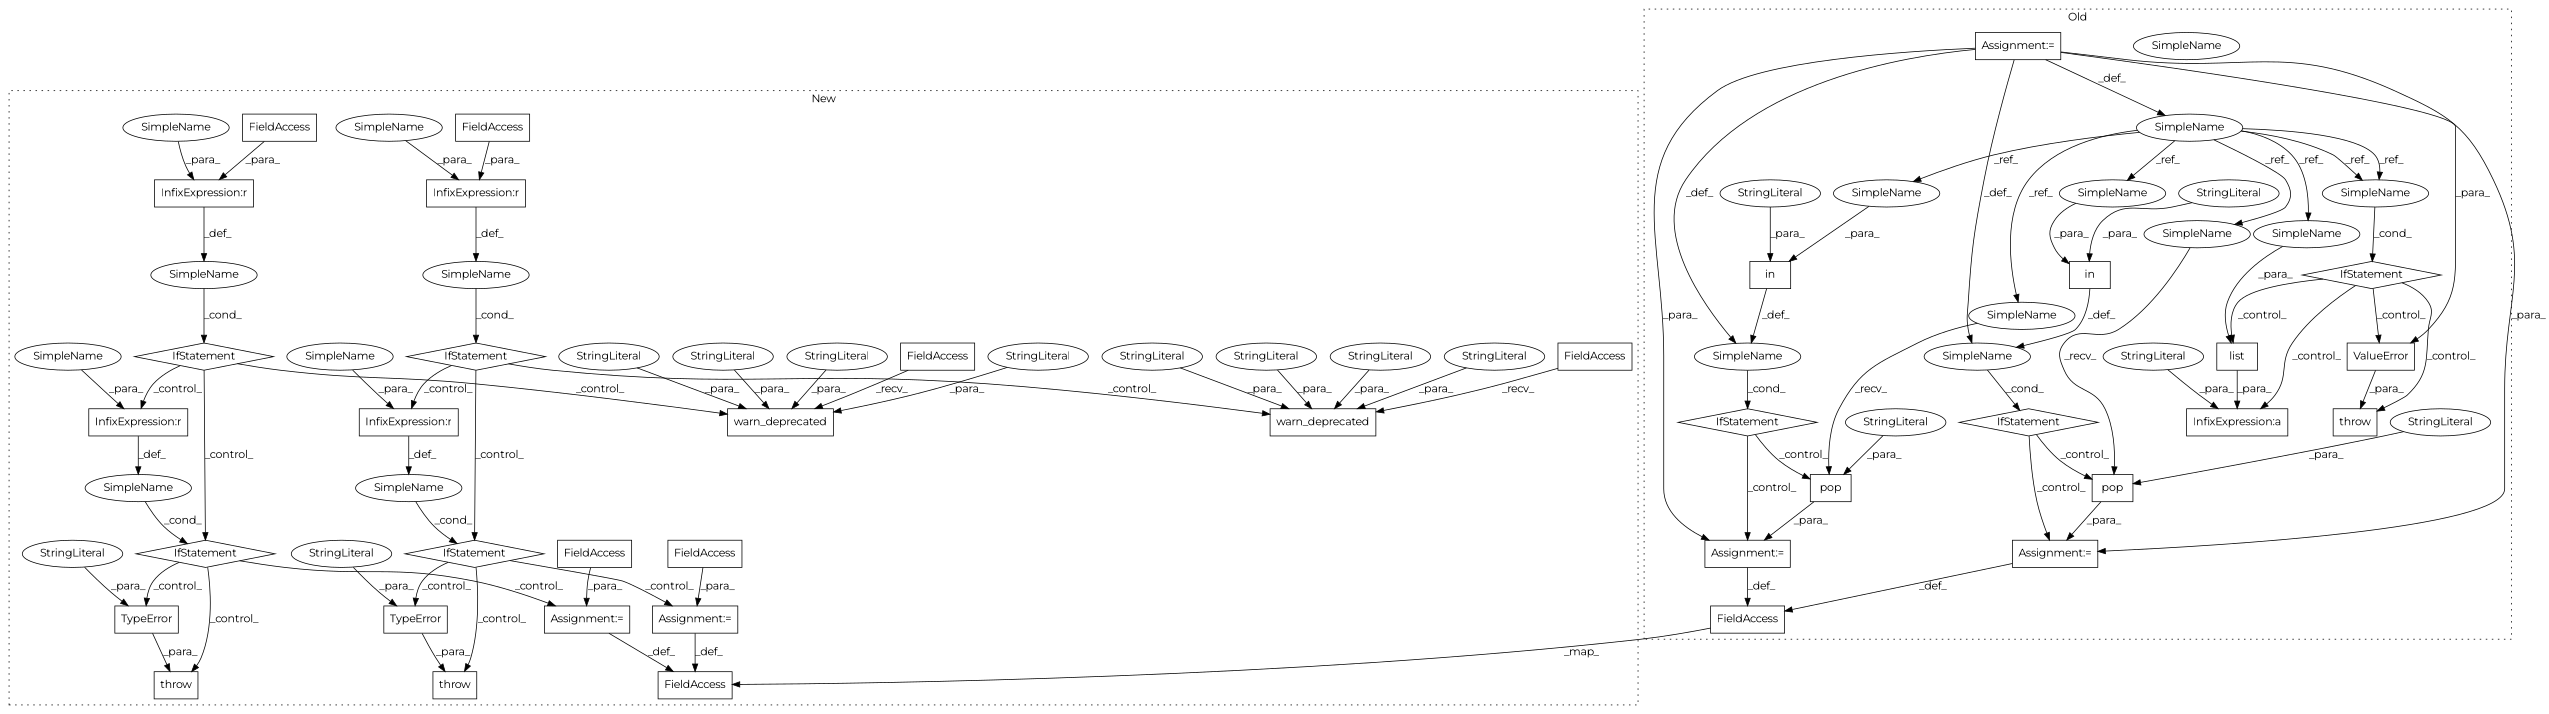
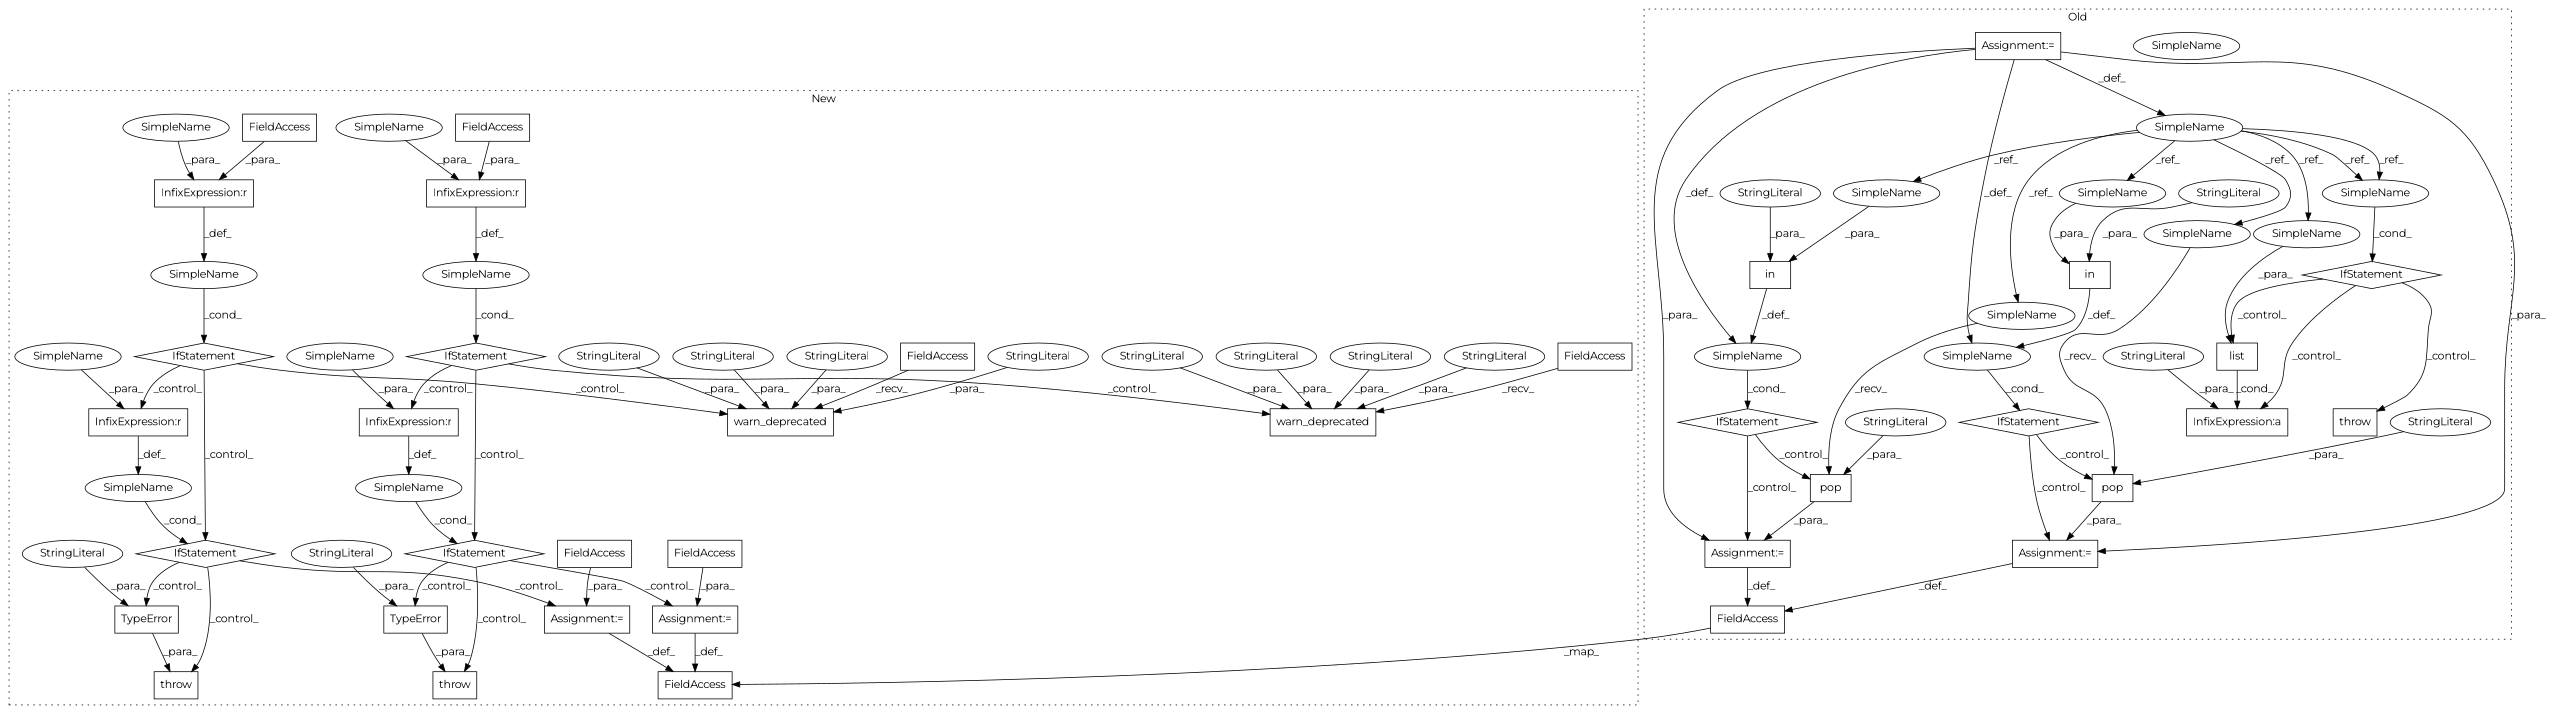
node "ValueError": removed
edge "list" -> "InfixExpression:a": label "_para_" -> "_cond_"
